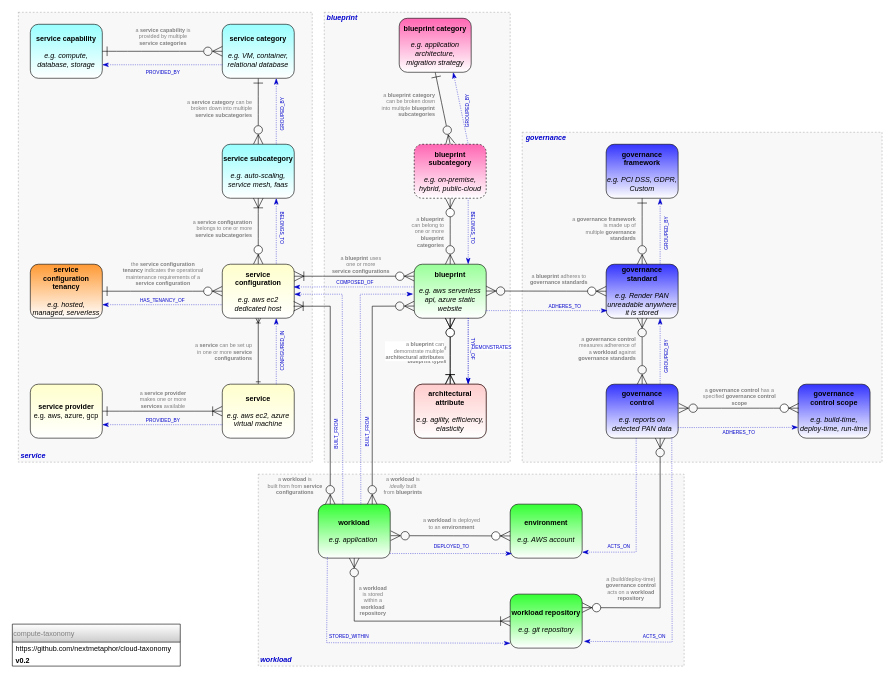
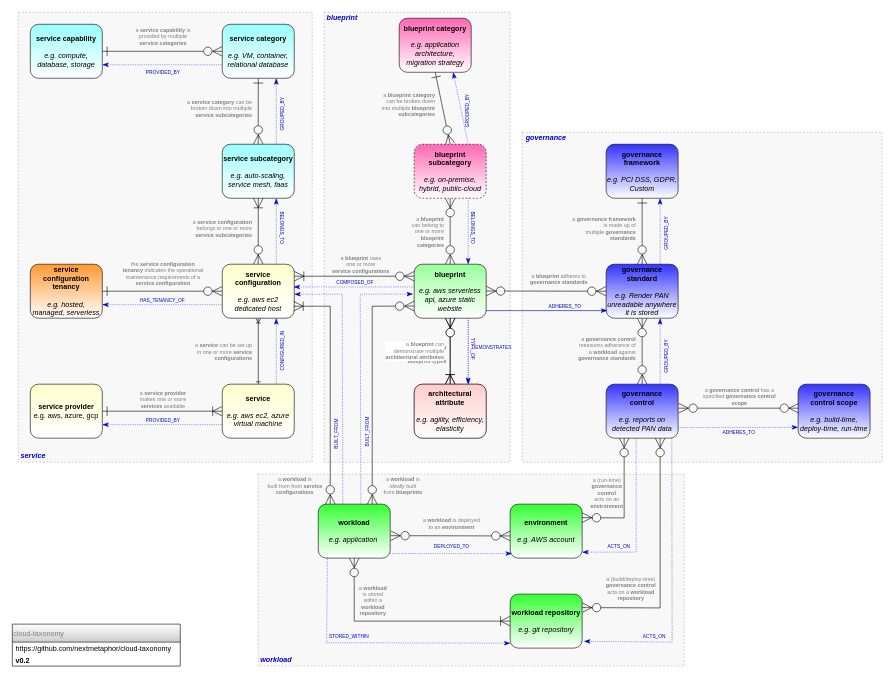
edge "blueprint e.g. aws serverless api, azure static website" -> "governance standard e.g. Render PAN unreadable anywhere it is stored": style dashed -> solid
edge "governance control e.g. reports on detected PAN data" -- "environment e.g. AWS account": added, label "a (run-time) governance control acts on an environment"
node "compute-taxonomy": label "compute-taxonomy" -> "cloud-taxonomy"
